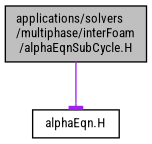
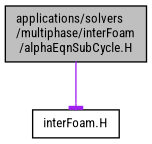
node "alphaEqn.H": label "alphaEqn.H" -> "interFoam.H"
